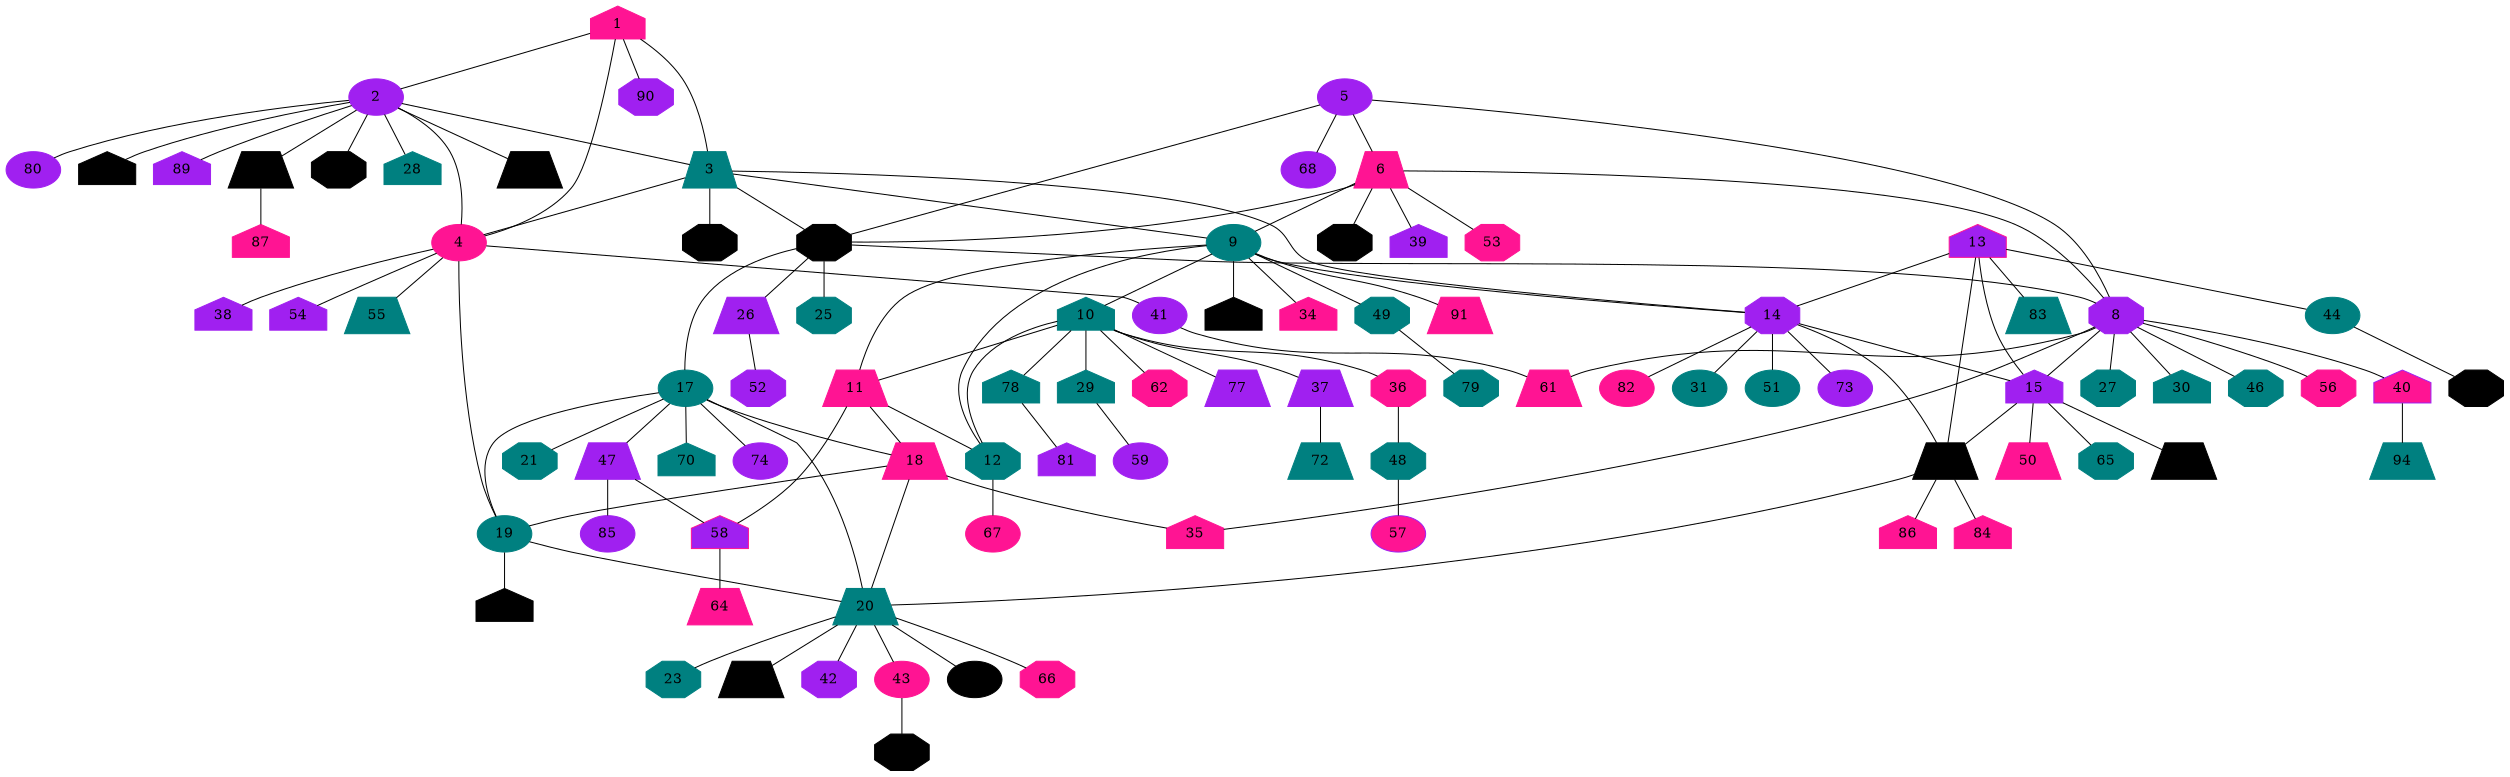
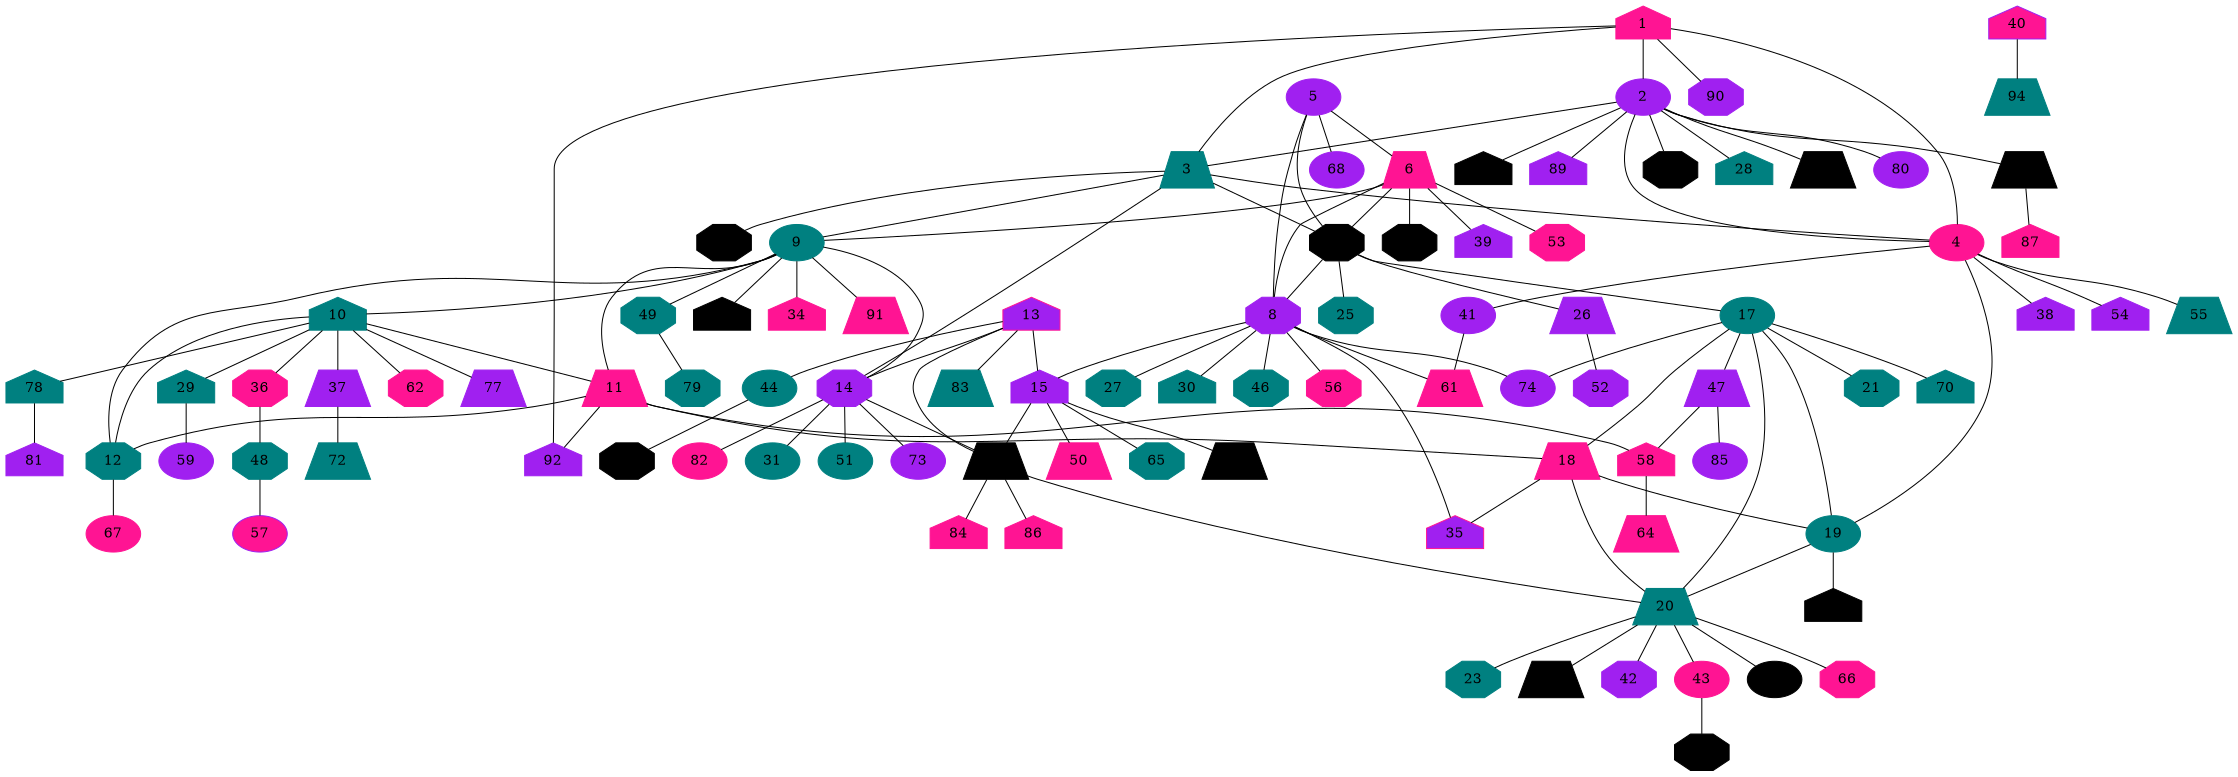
edge "8" -- "40": now "8" -- "74"
edge "14" -- "15": removed
node "92": added
node "58": fillcolor purple -> deeppink
node "35": fillcolor deeppink -> purple
